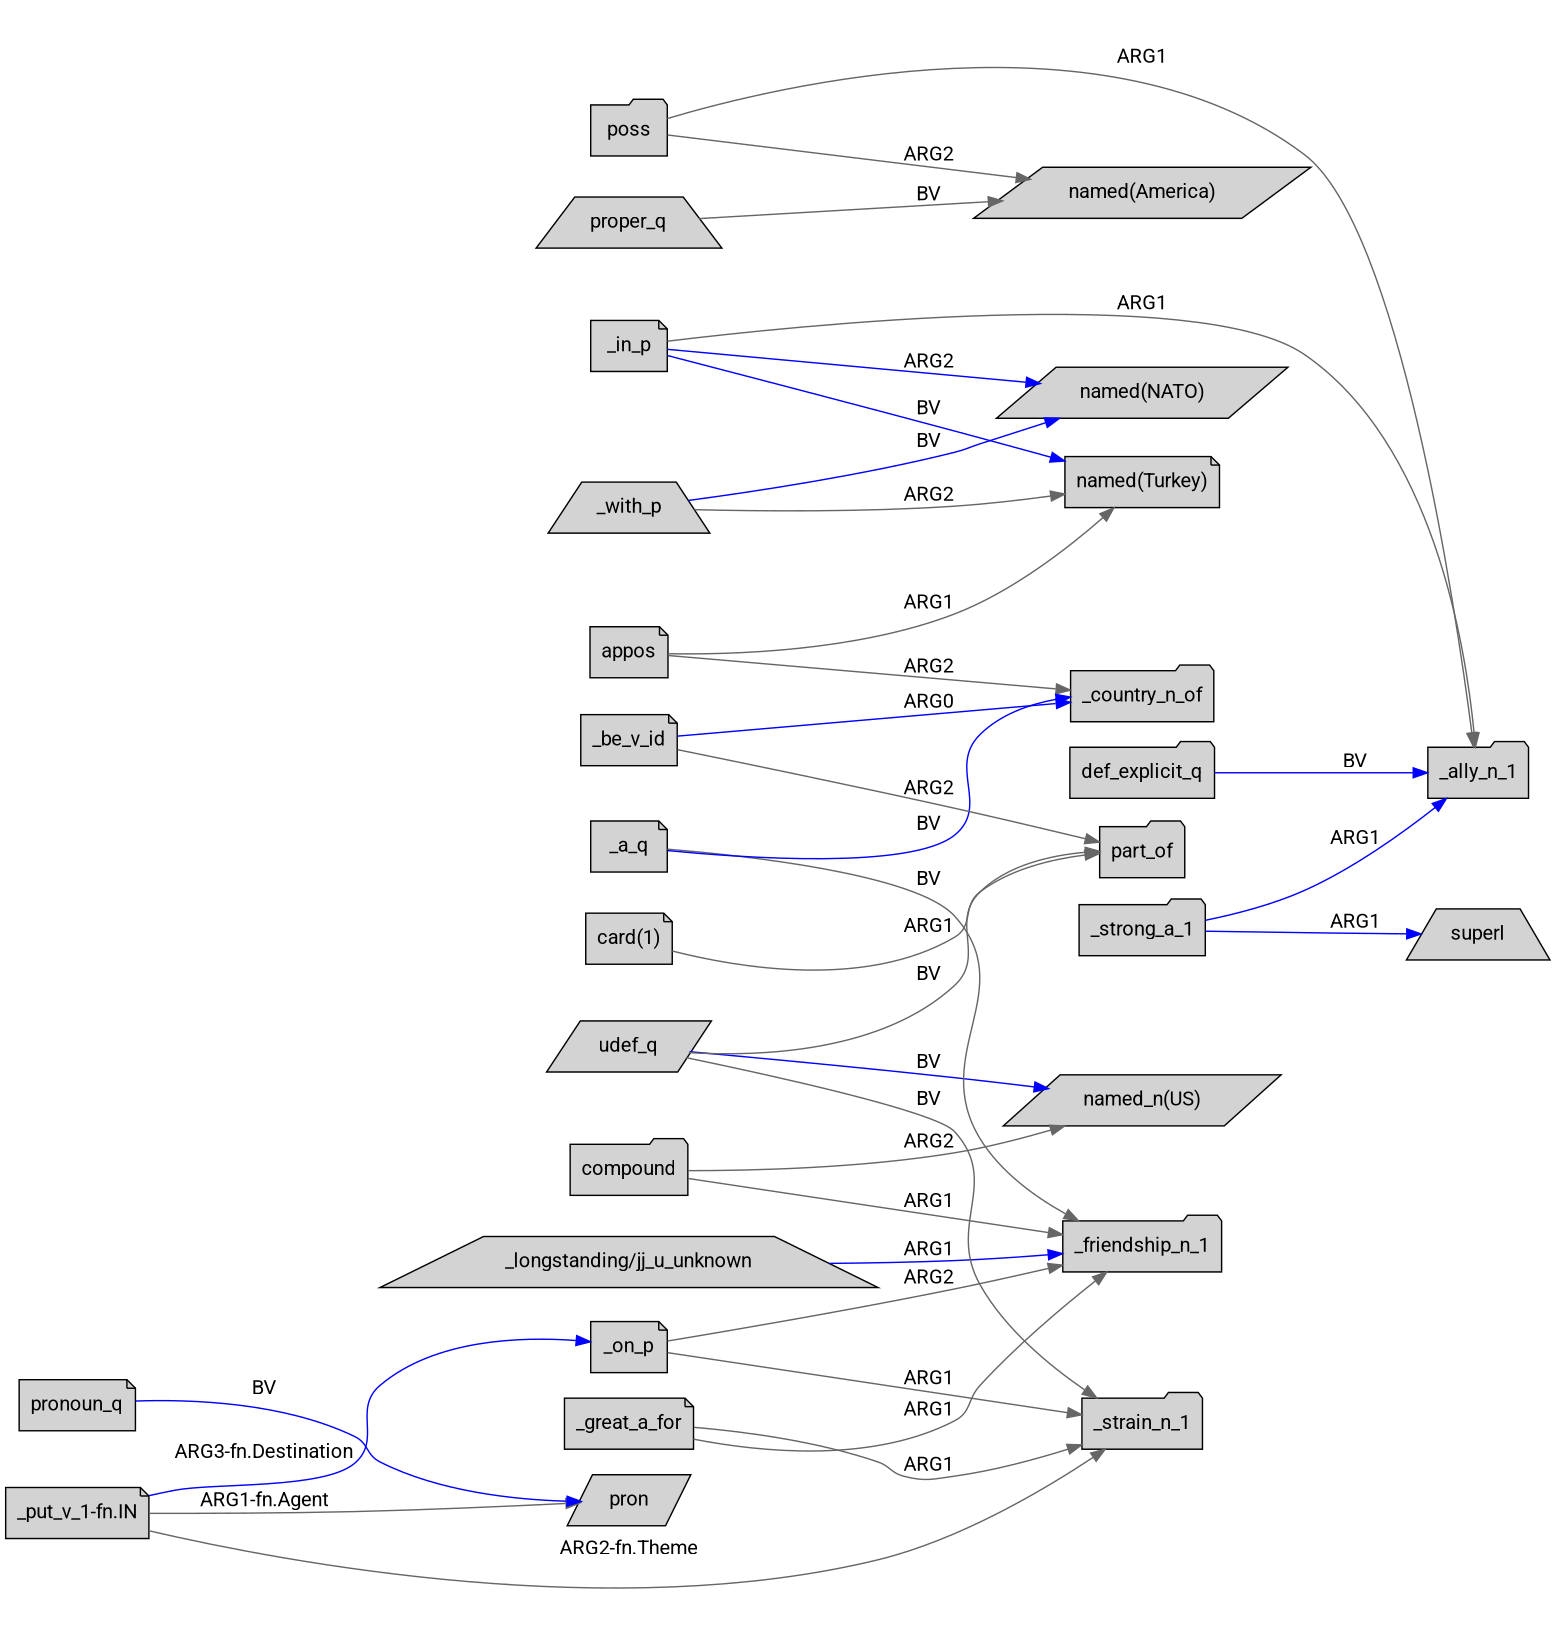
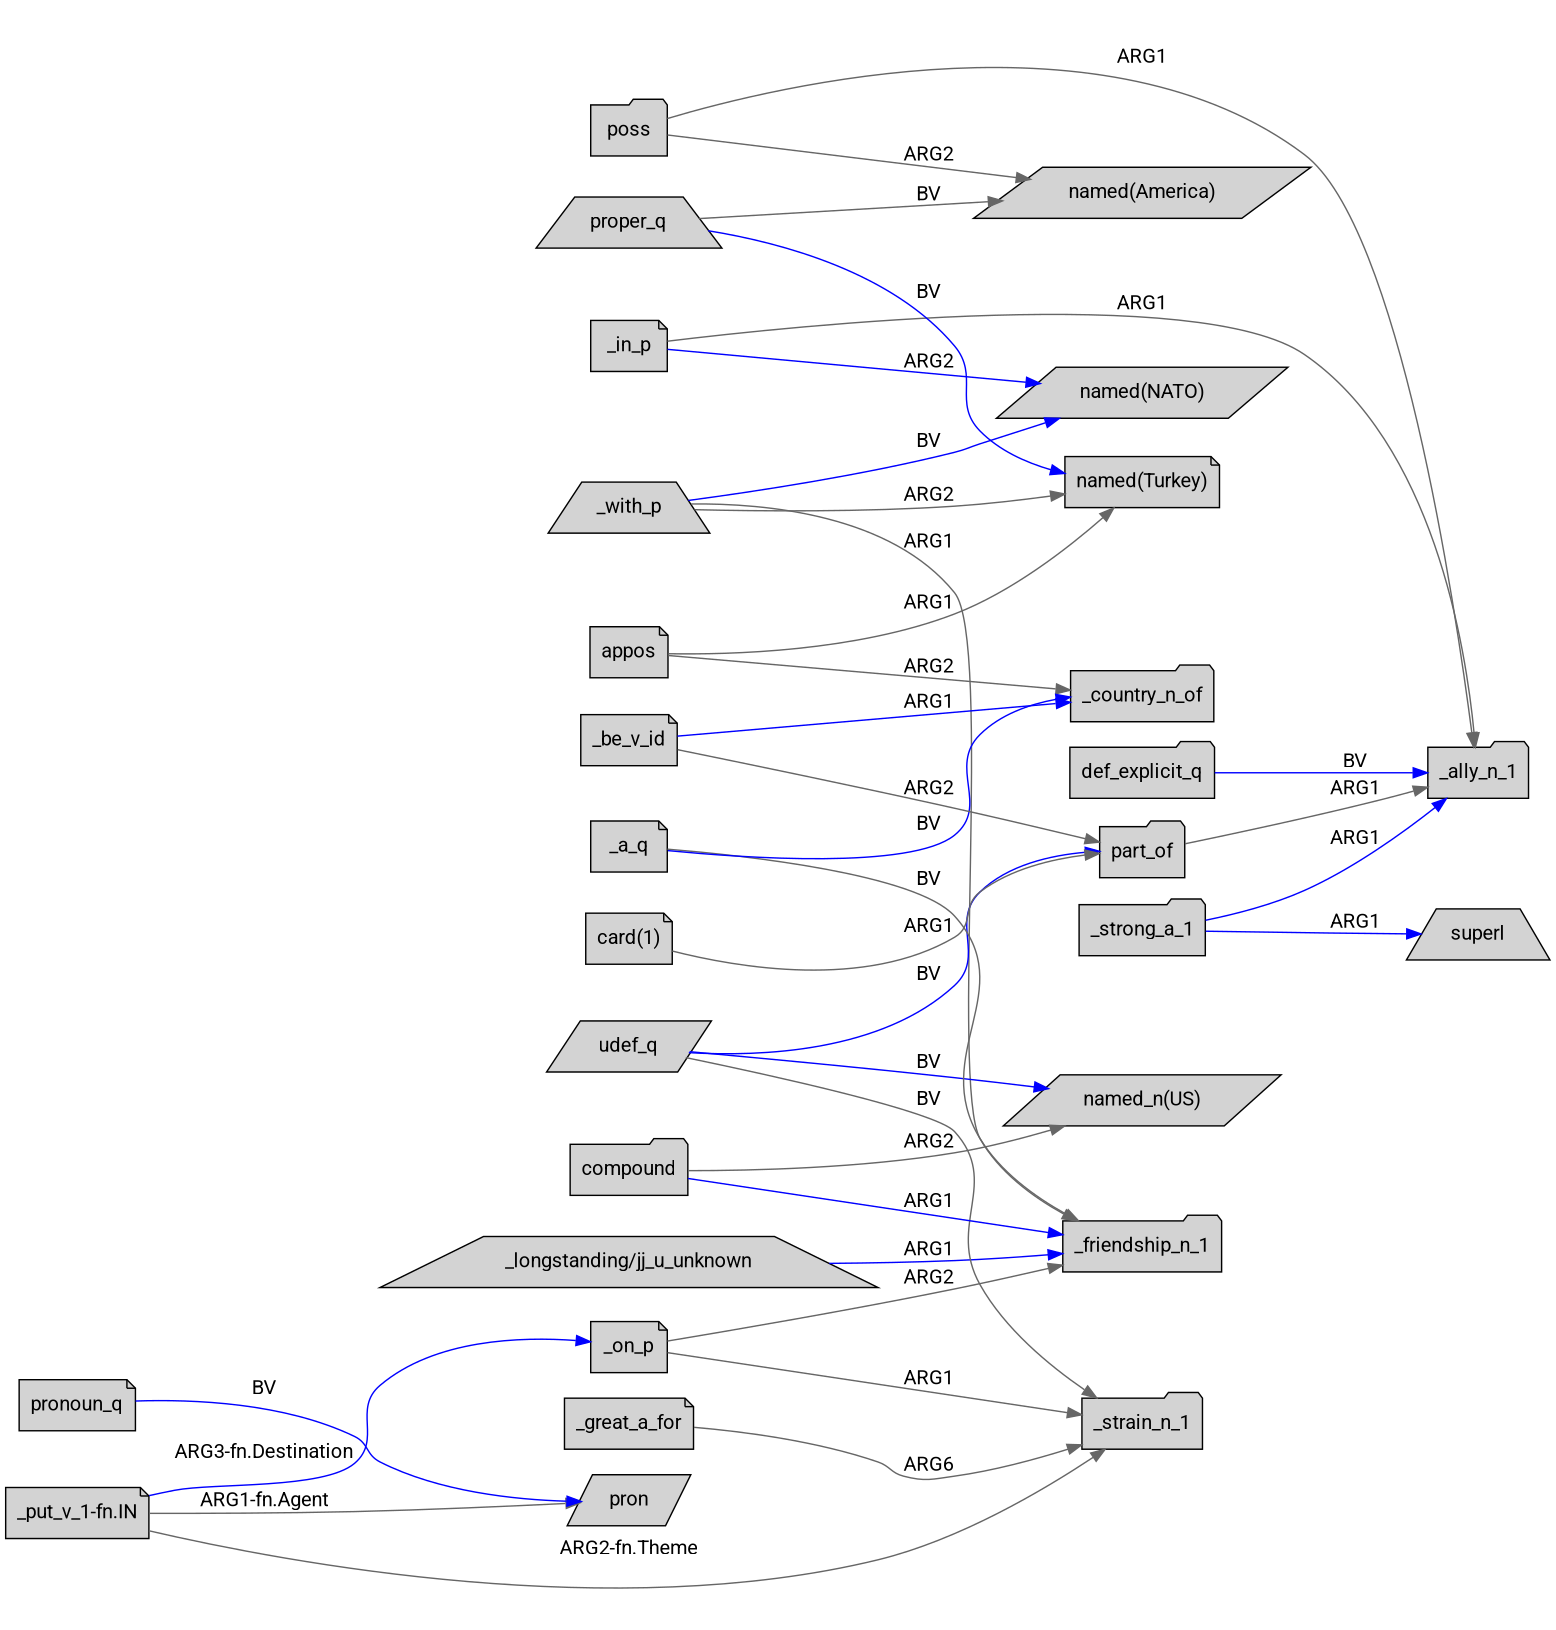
edge "_in_p" -> "named(Turkey)": now "proper_q" -> "named(Turkey)"
edge "_be_v_id" -> "_country_n_of": label "ARG0" -> "ARG1"
edge "part_of" -> "_ally_n_1": added, label "ARG1"
edge "udef_q" -> "part_of": color gray40 -> blue
edge "compound" -> "_friendship_n_1": color gray40 -> blue
edge "_great_a_for" -> "_friendship_n_1": now "_with_p" -> "_friendship_n_1"
edge "_great_a_for" -> "_strain_n_1": label "ARG1" -> "ARG6"
